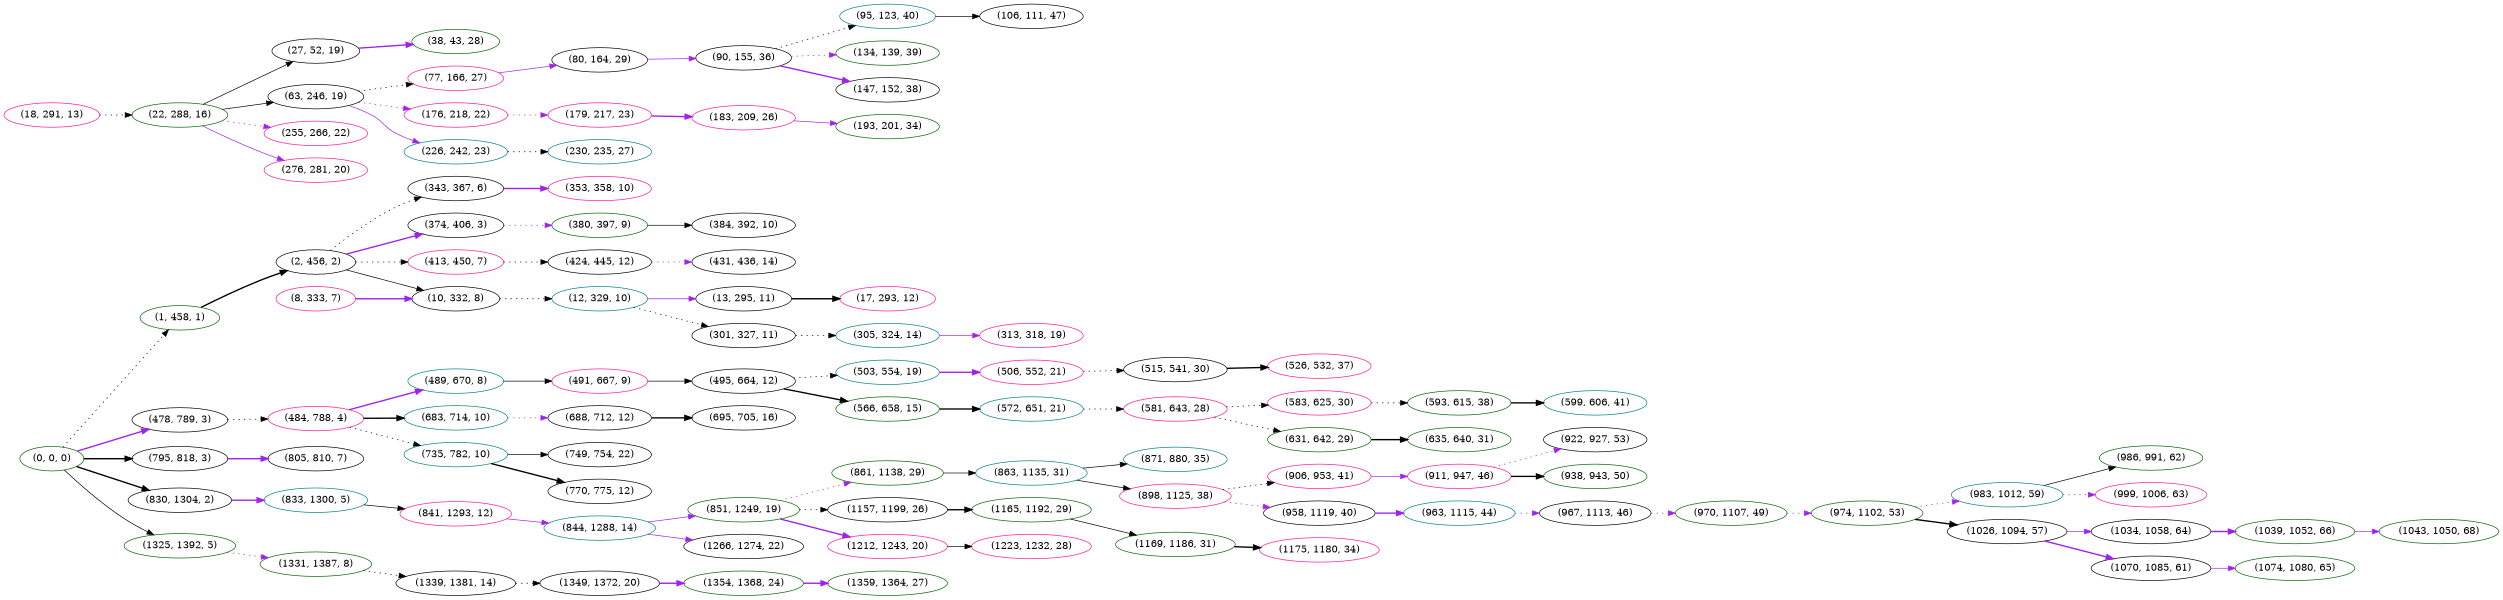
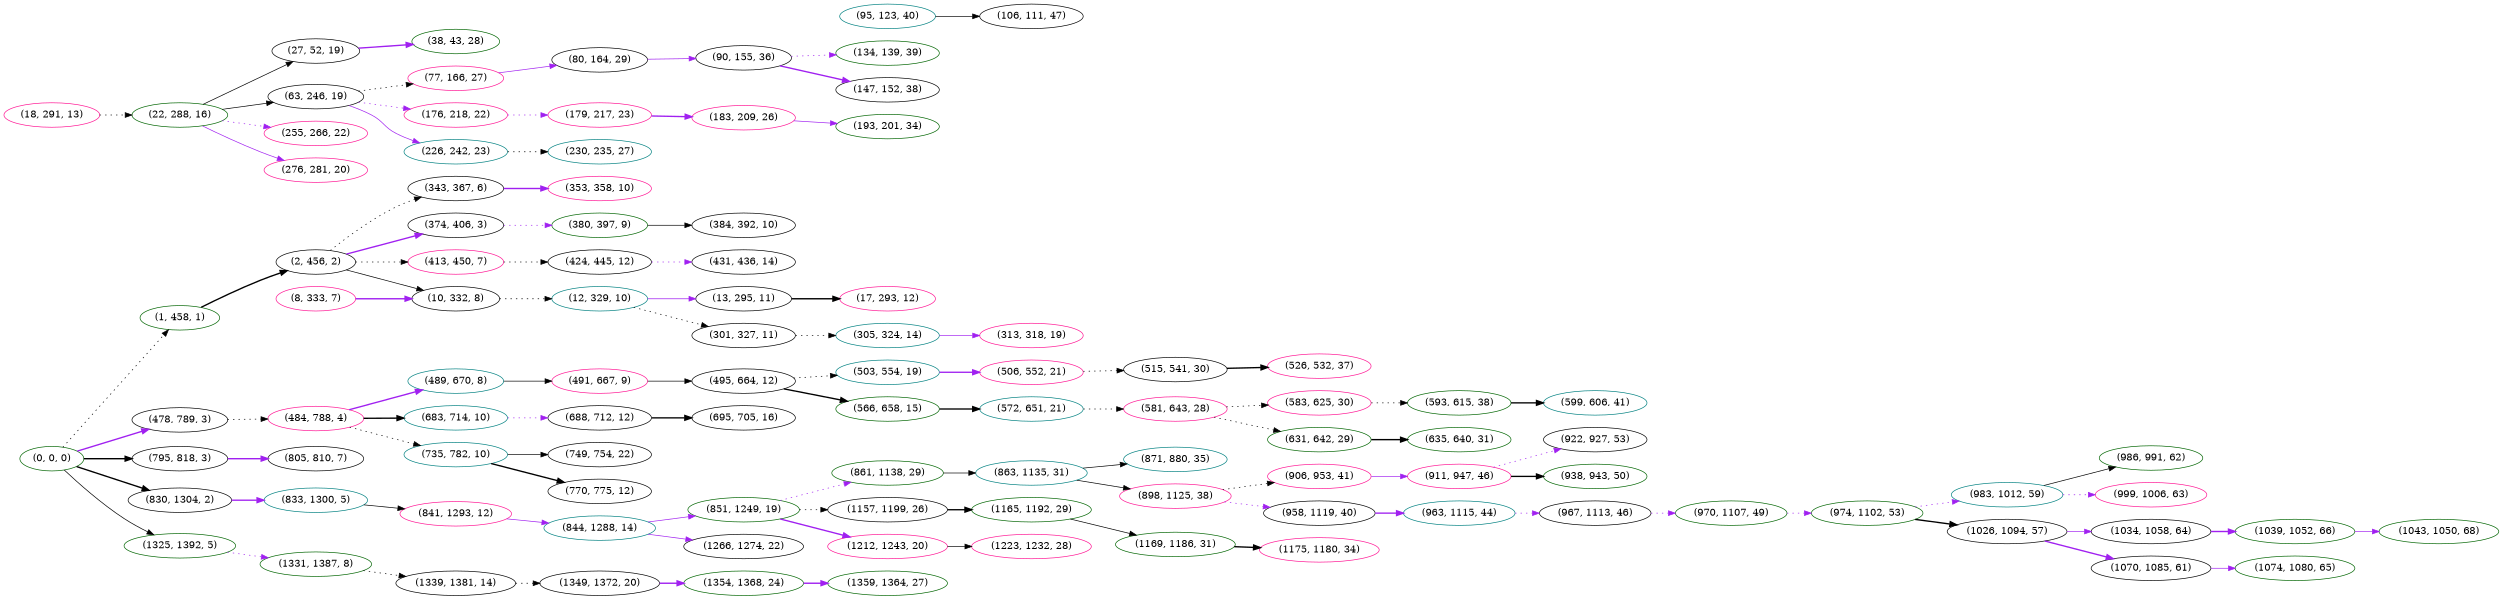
edge "(90, 155, 36)" -> "(95, 123, 40)": removed
